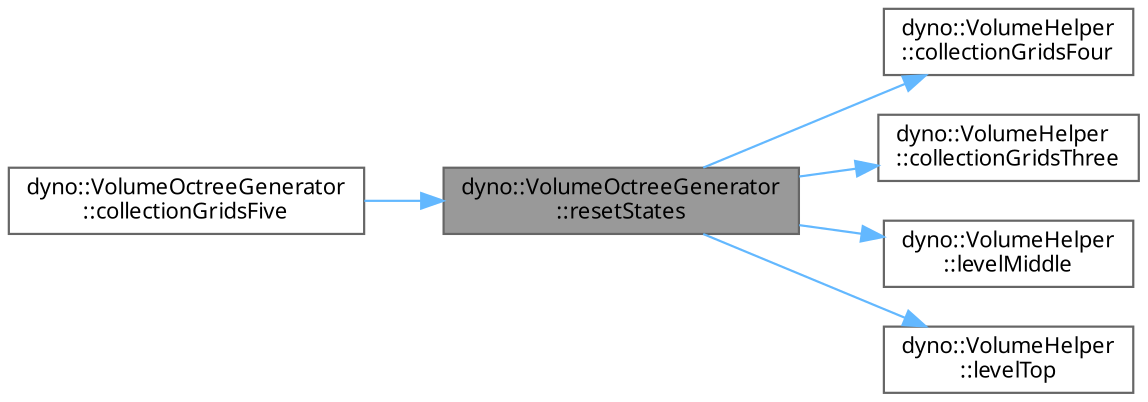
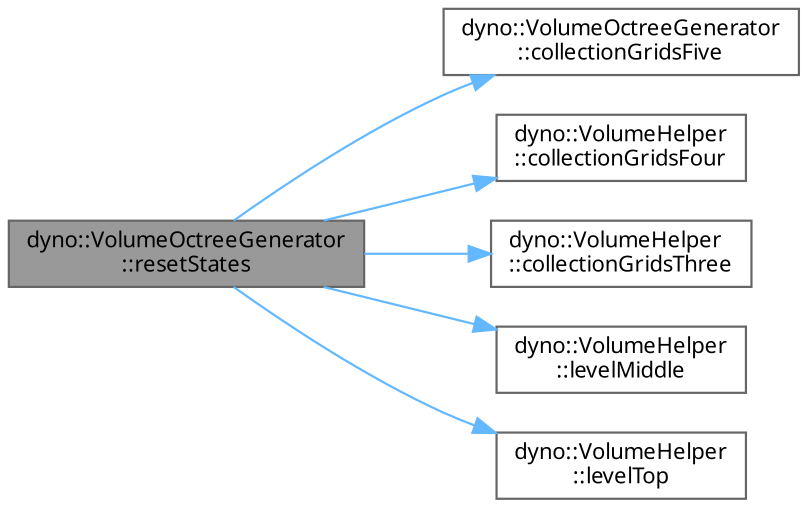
edge "dyno::VolumeOctreeGenerator ::collectionGridsFive" -> "dyno::VolumeOctreeGenerator ::resetStates": reversed
